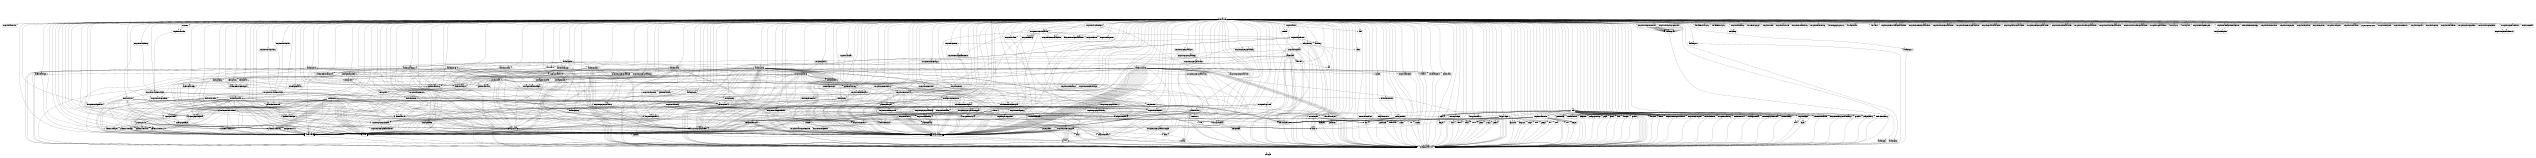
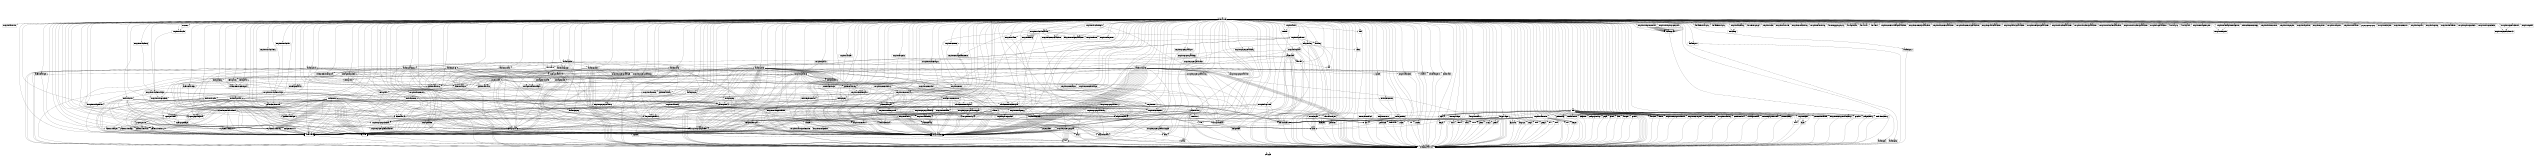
node "llvm.va_start": added
node "mosquitto_loop_misc": added
